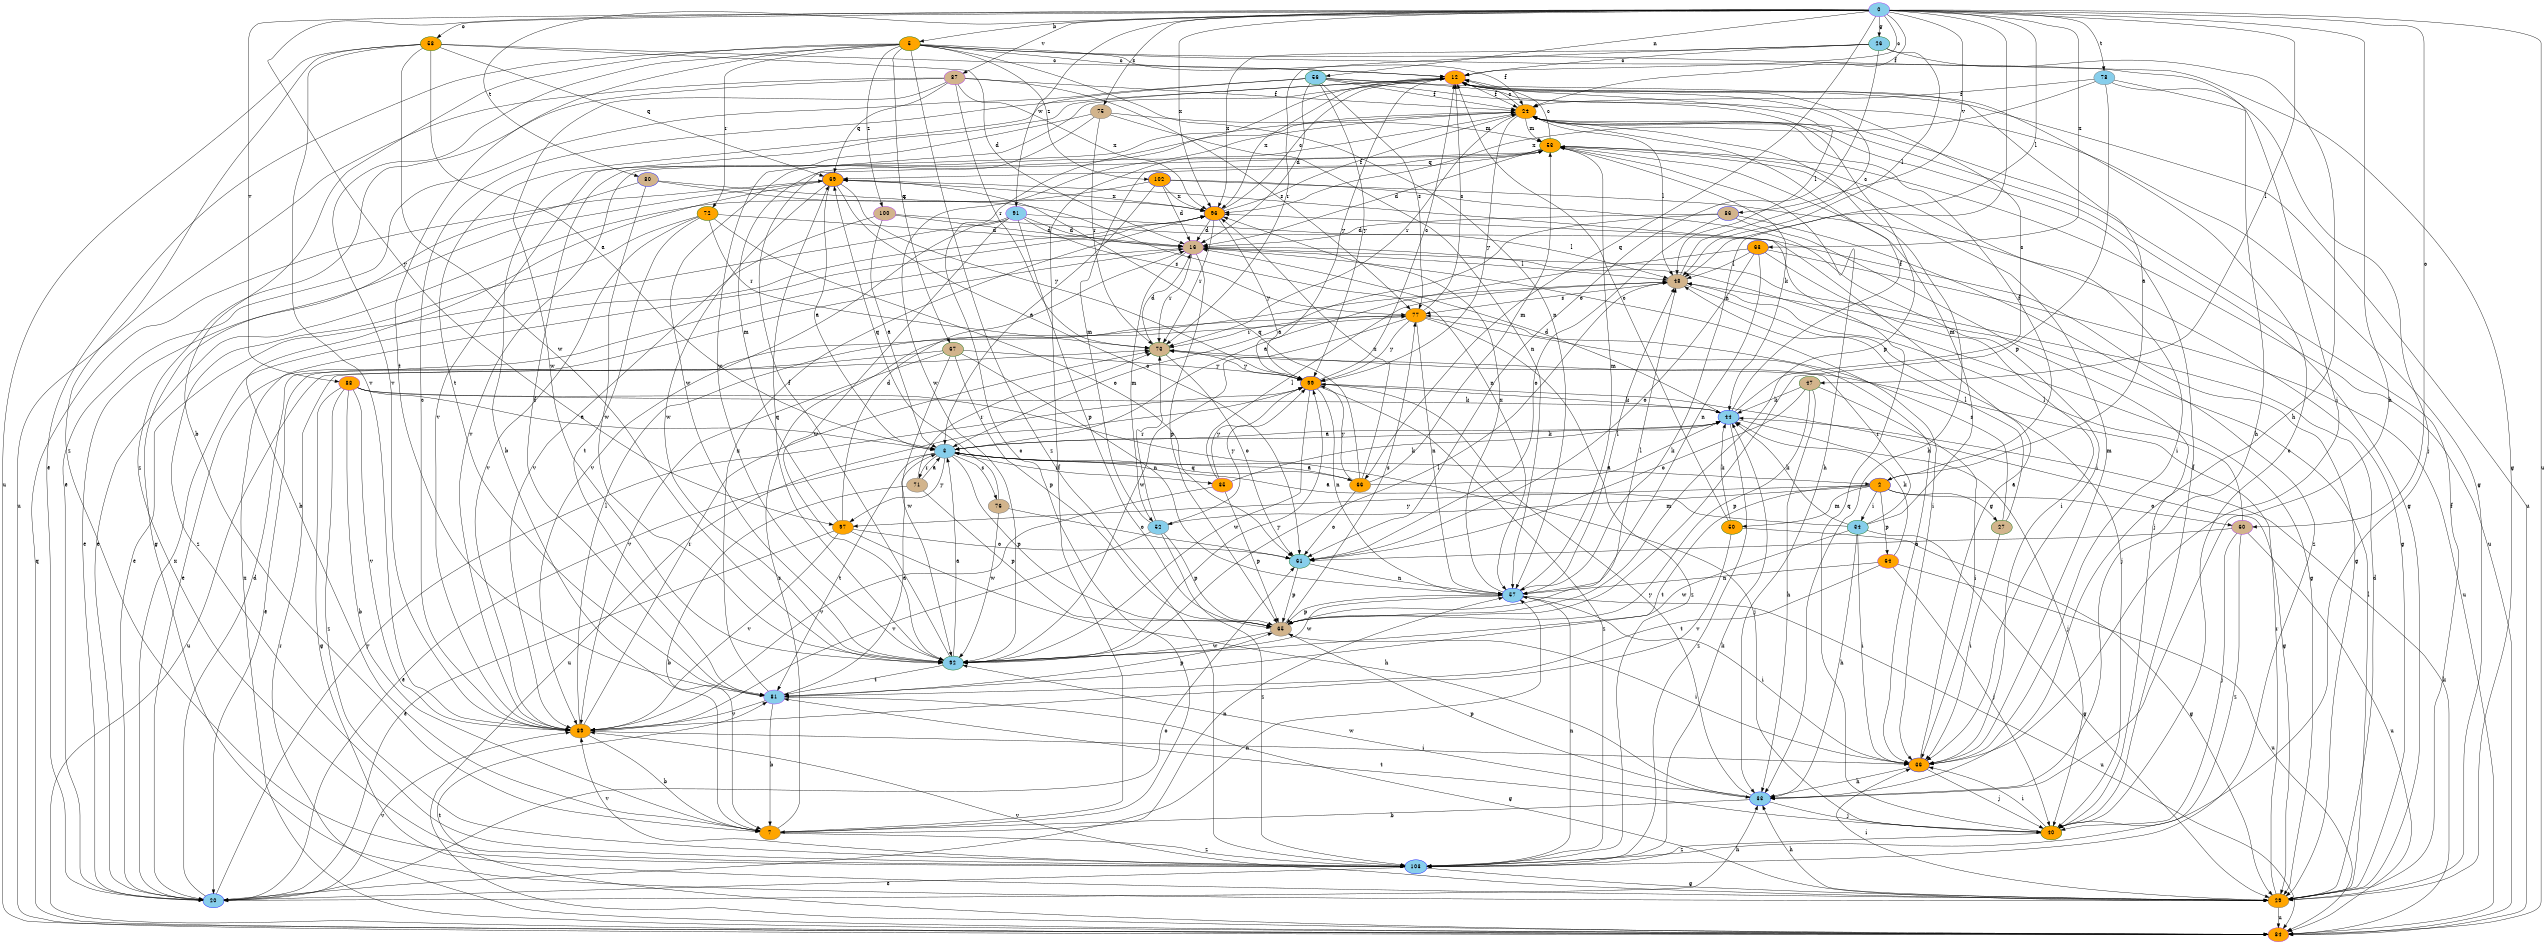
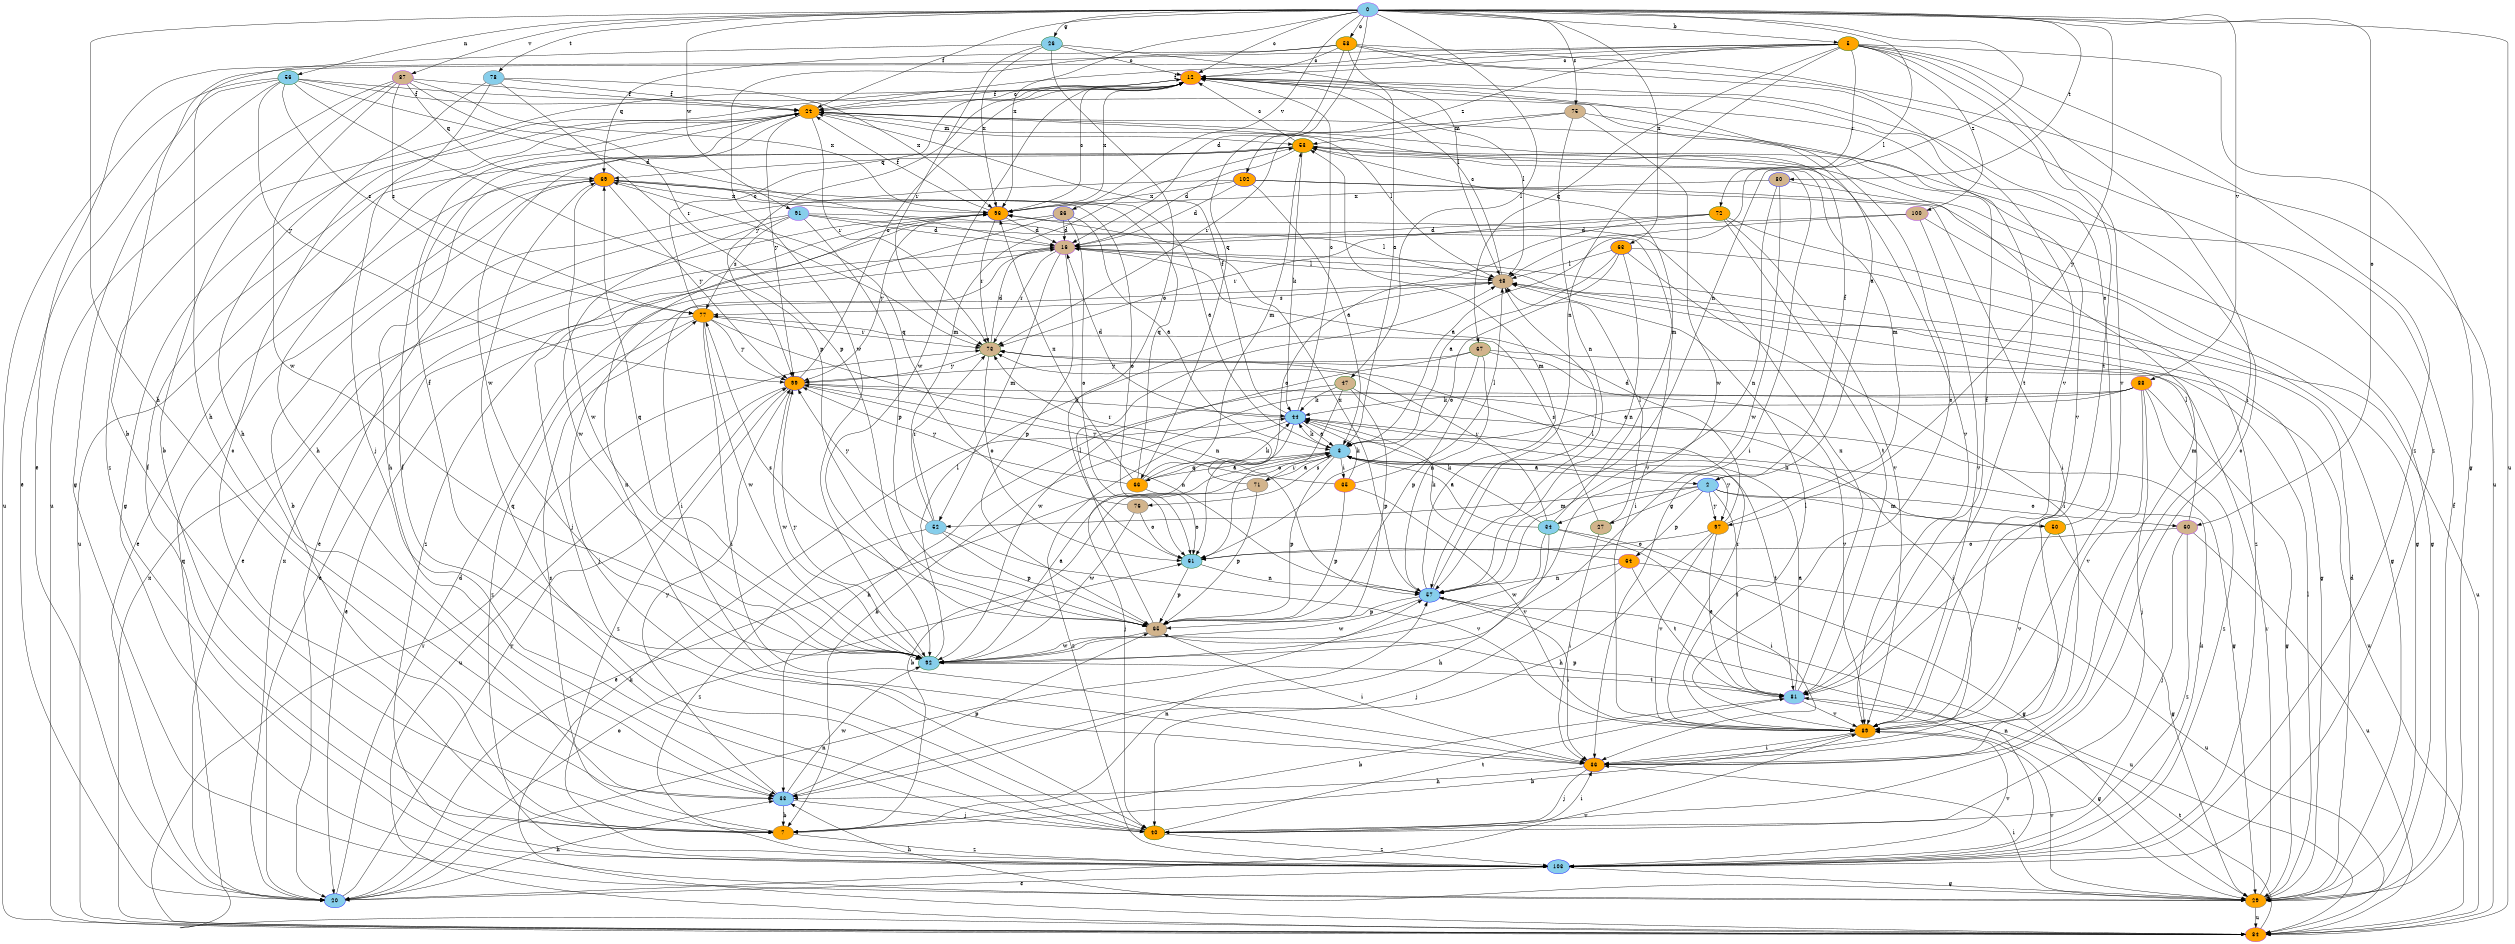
node "2": fillcolor orange -> skyblue
edge "36" -> "96": label "a" -> "x"
edge "97" -> "20": now "97" -> "81"
